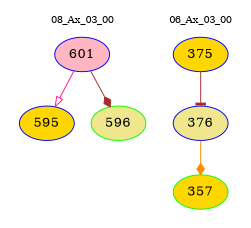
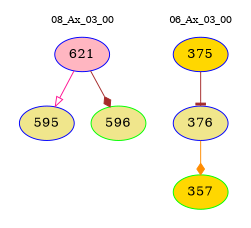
node "601": label "601" -> "621"
node "595": fillcolor gold -> khaki
